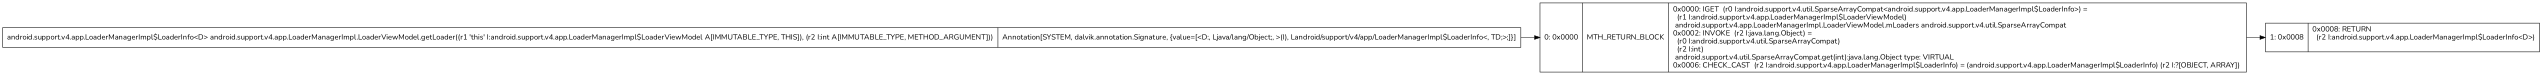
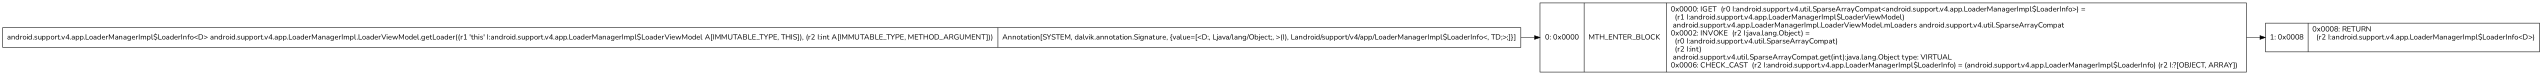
node "0: 0x0000": text "MTH_RETURN_BLOCK" -> "MTH_ENTER_BLOCK"
